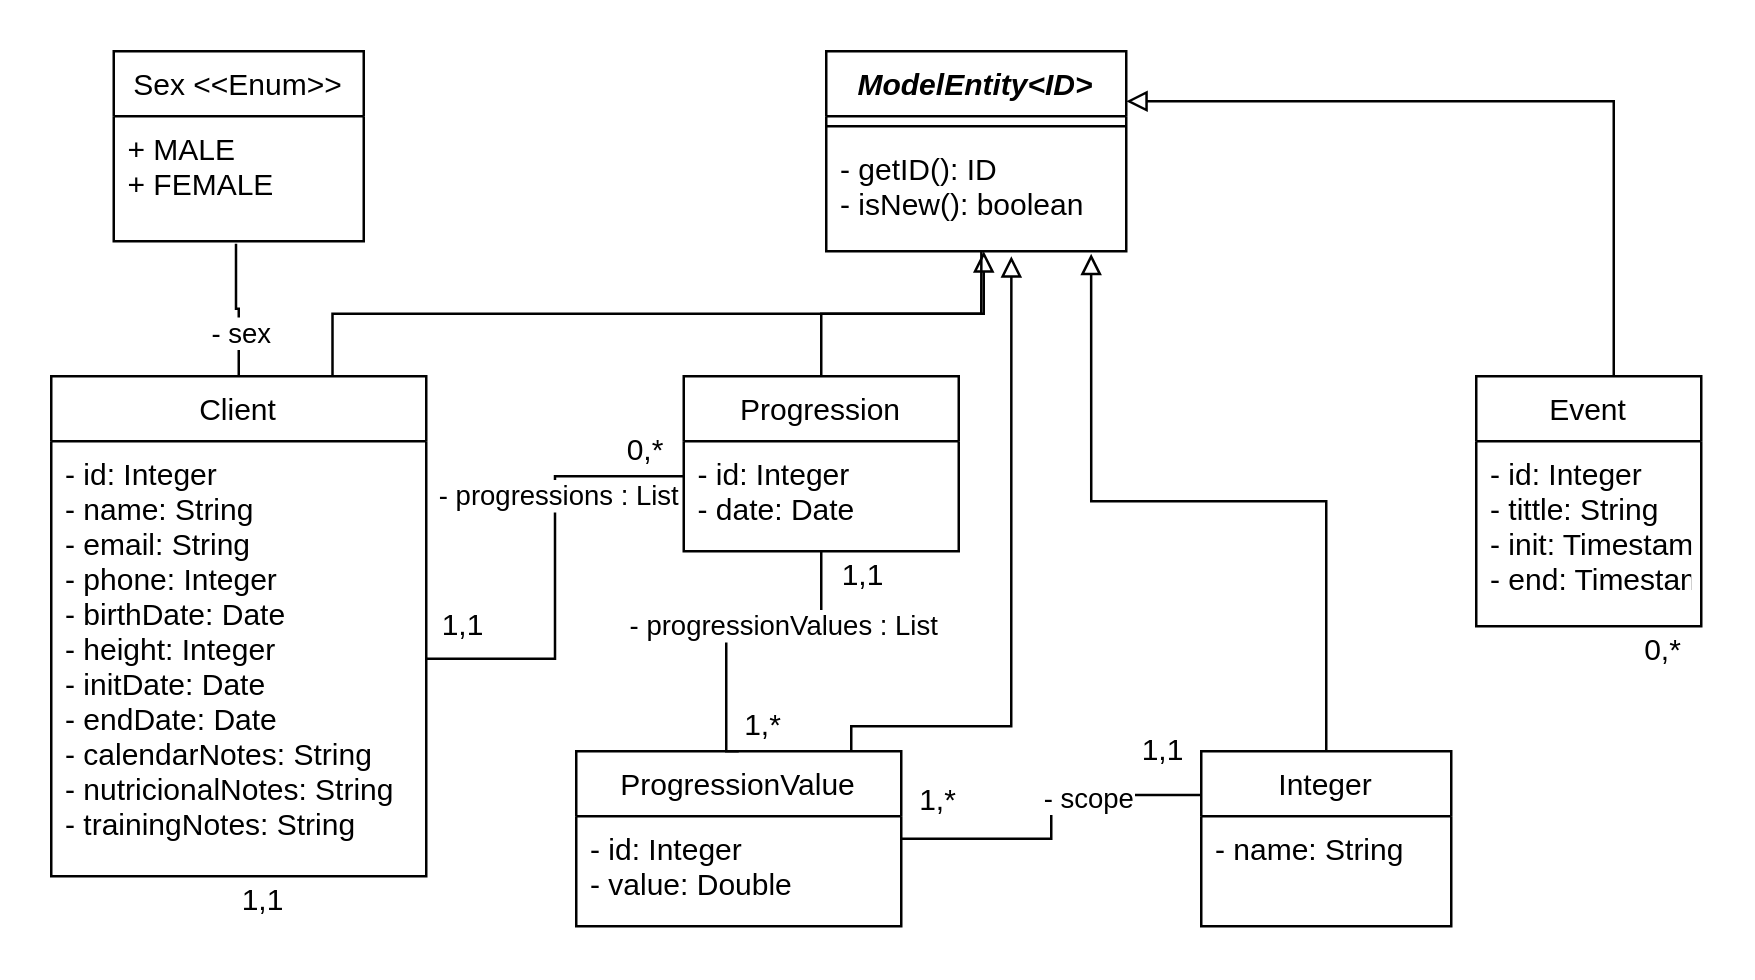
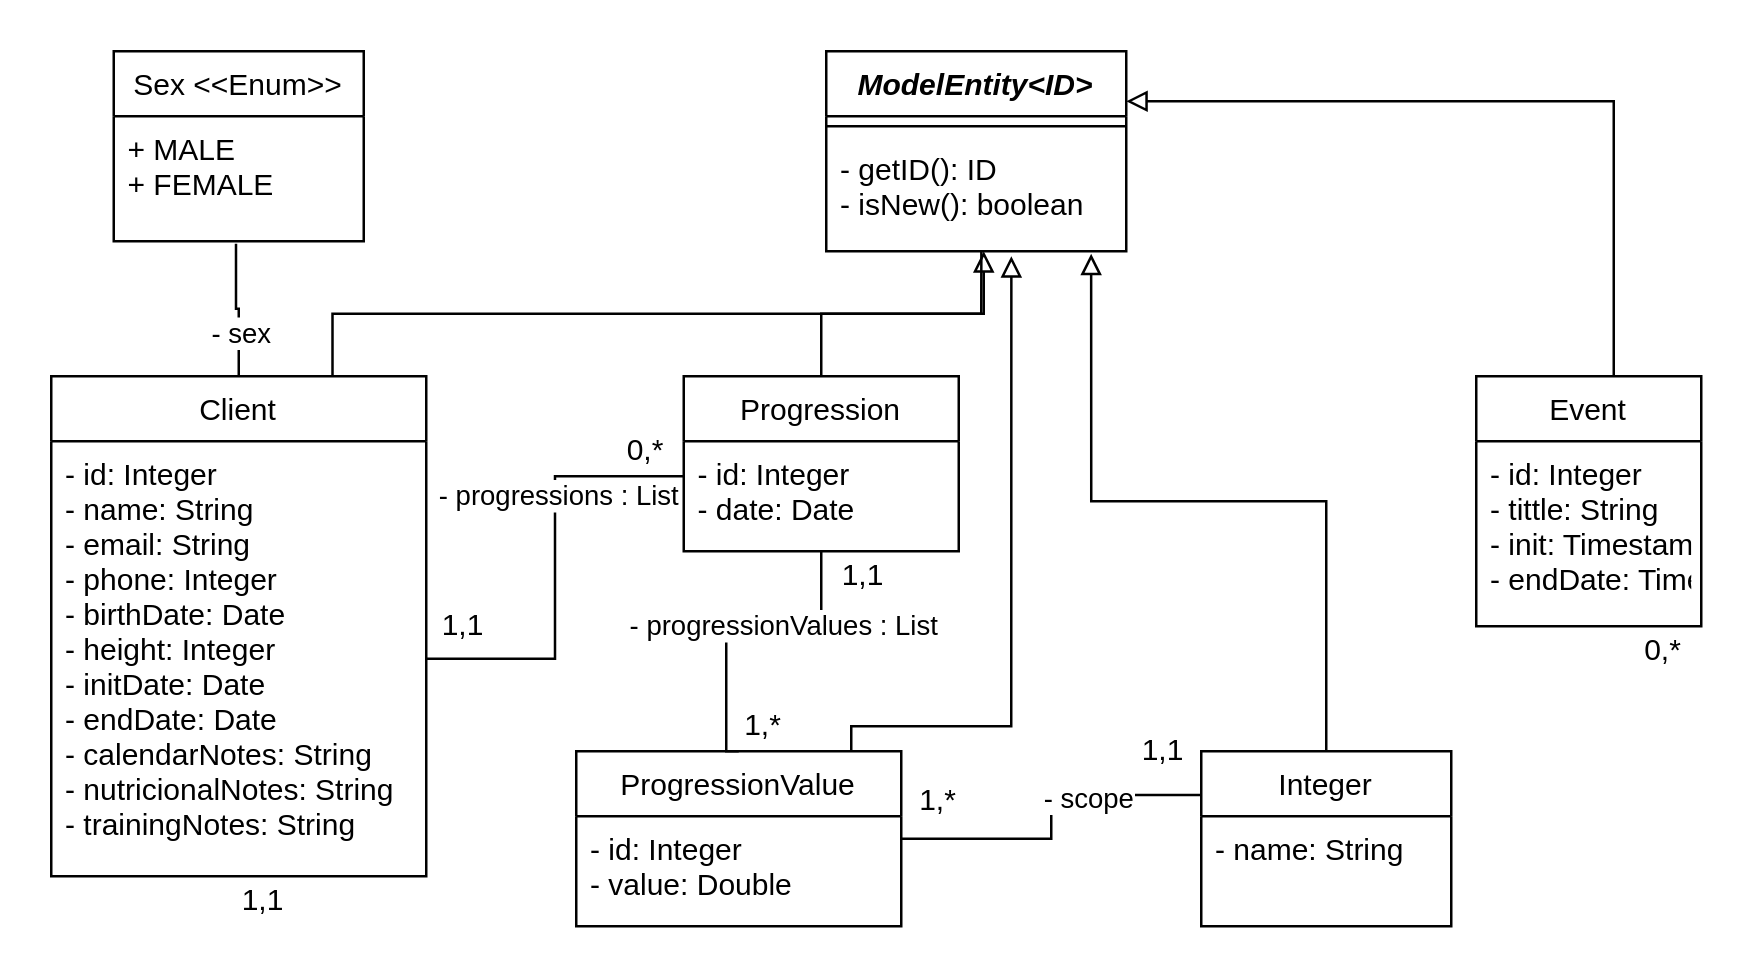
node "- id: Integer - tittle: String - init: Timestamp - end: Timestamp": label "- id: Integer - tittle: String - init: Timestamp - end: Timestamp" -> "- id: Integer - tittle: String - init: Timestamp - endDate: Timestamp"
